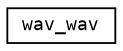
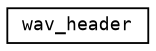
node "wav_wav": label "wav_wav" -> "wav_header"
